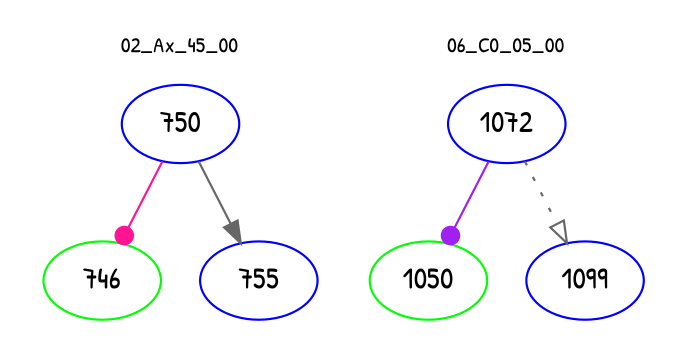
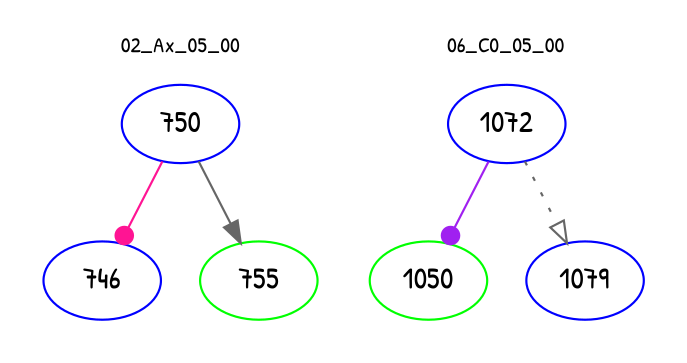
cluster "02_Ax_45_00": label "02_Ax_45_00" -> "02_Ax_05_00"
node "746": color green -> blue
node "755": color blue -> green
node "1099": label "1099" -> "1079"
